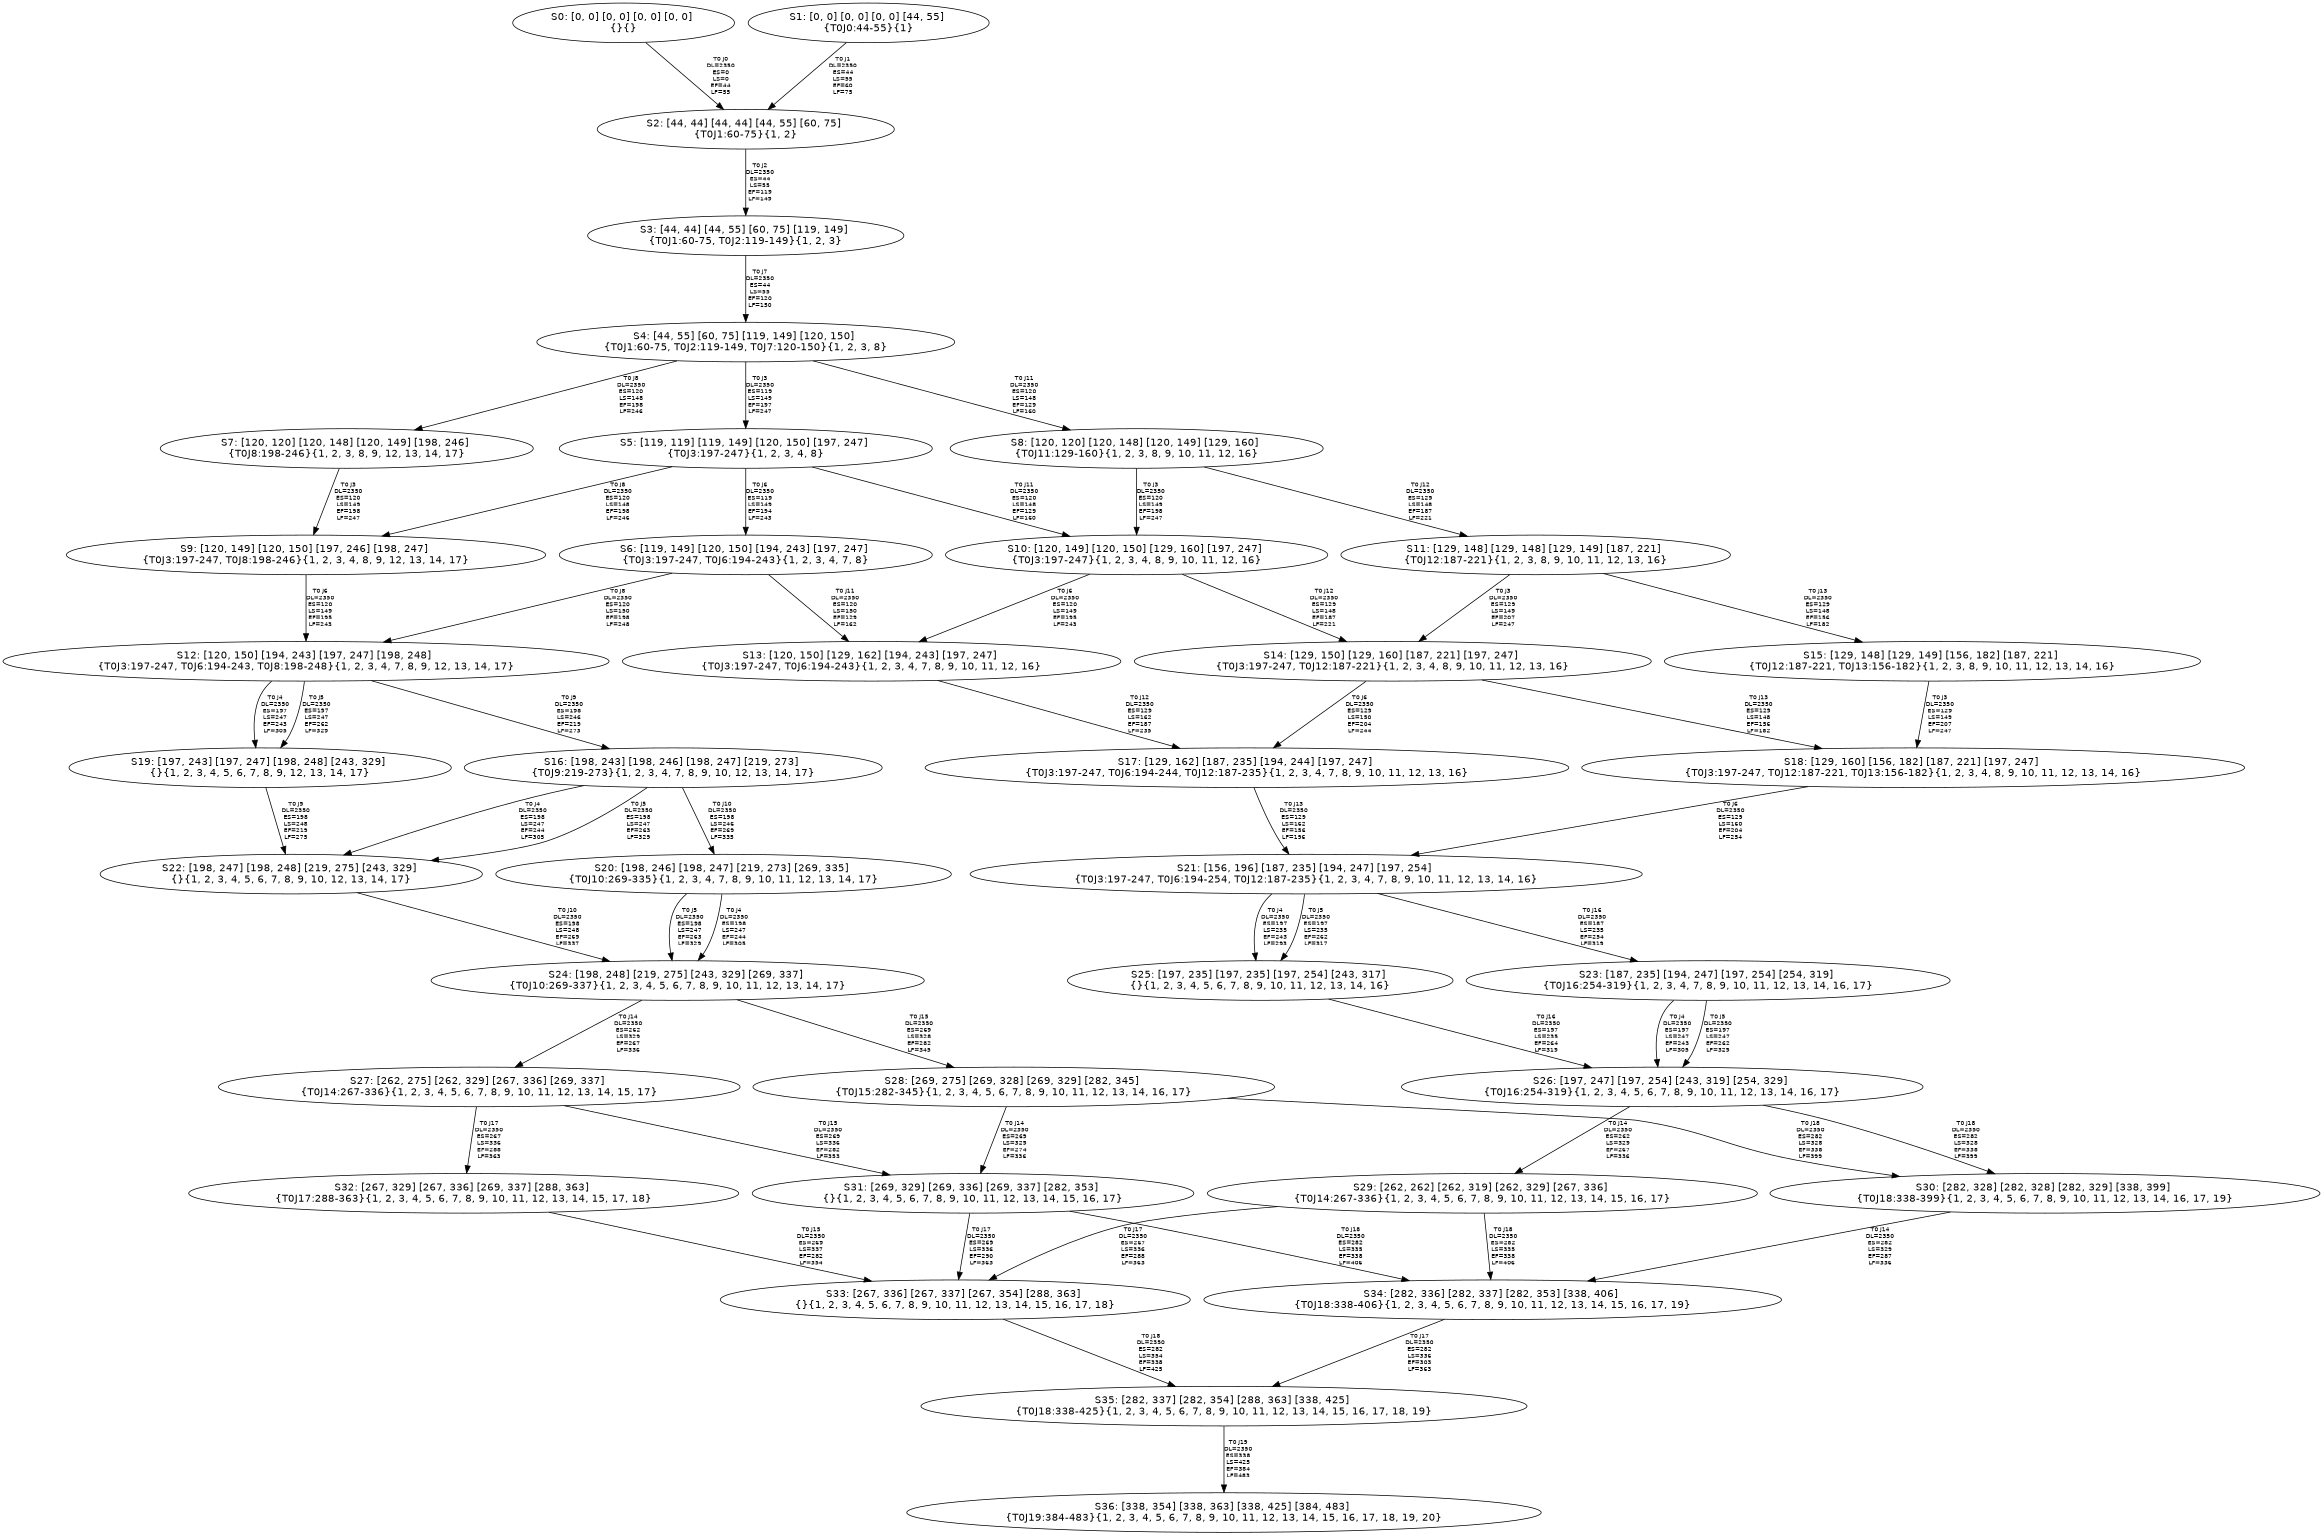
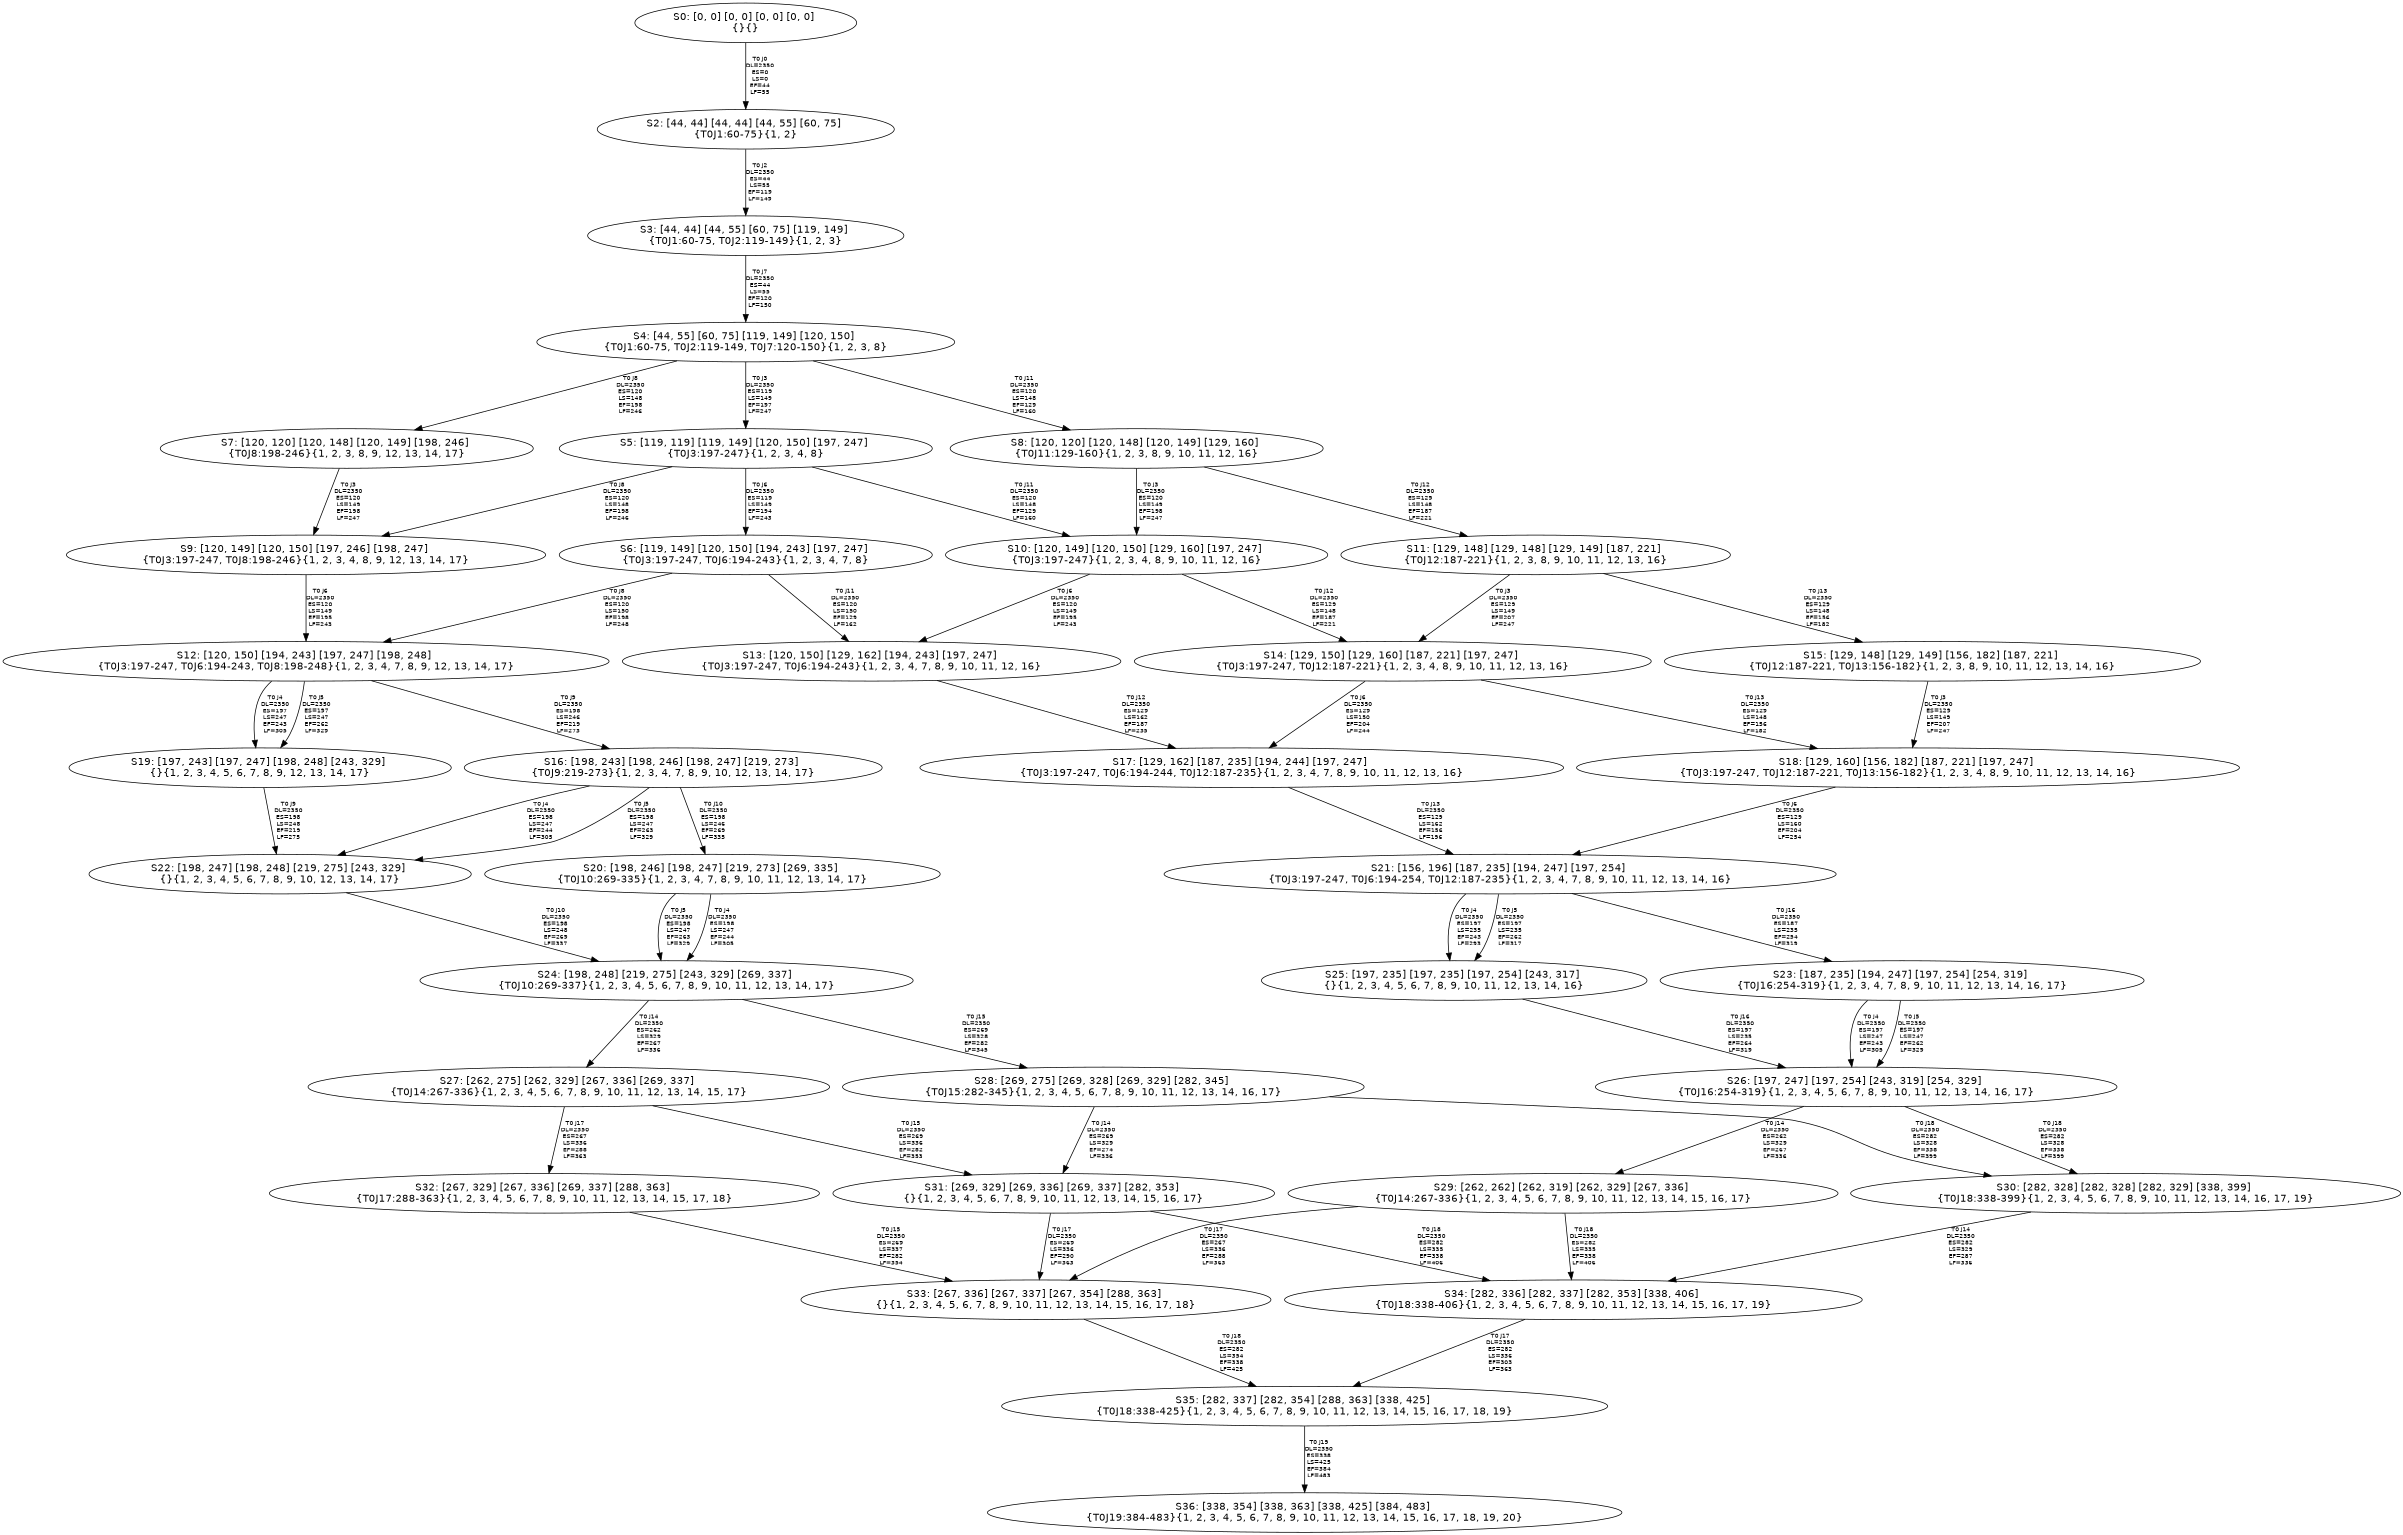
node "S1: [0, 0] [0, 0] [0, 0] [44, 55] {T0J0:44-55}{1}": removed
